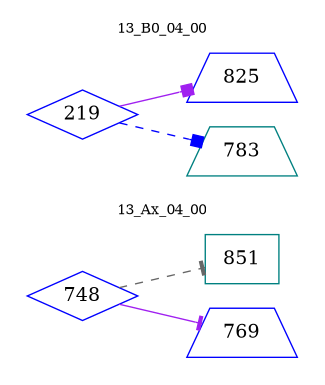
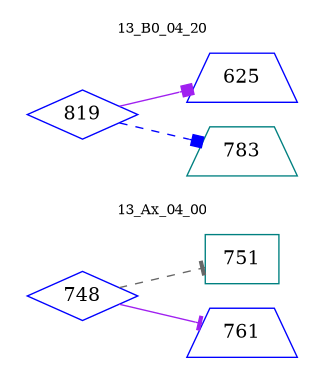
cluster "13_B0_04_00": label "13_B0_04_00" -> "13_B0_04_20"
node "825": label "825" -> "625"
node "219": label "219" -> "819"
node "851": label "851" -> "751"
node "769": label "769" -> "761"
